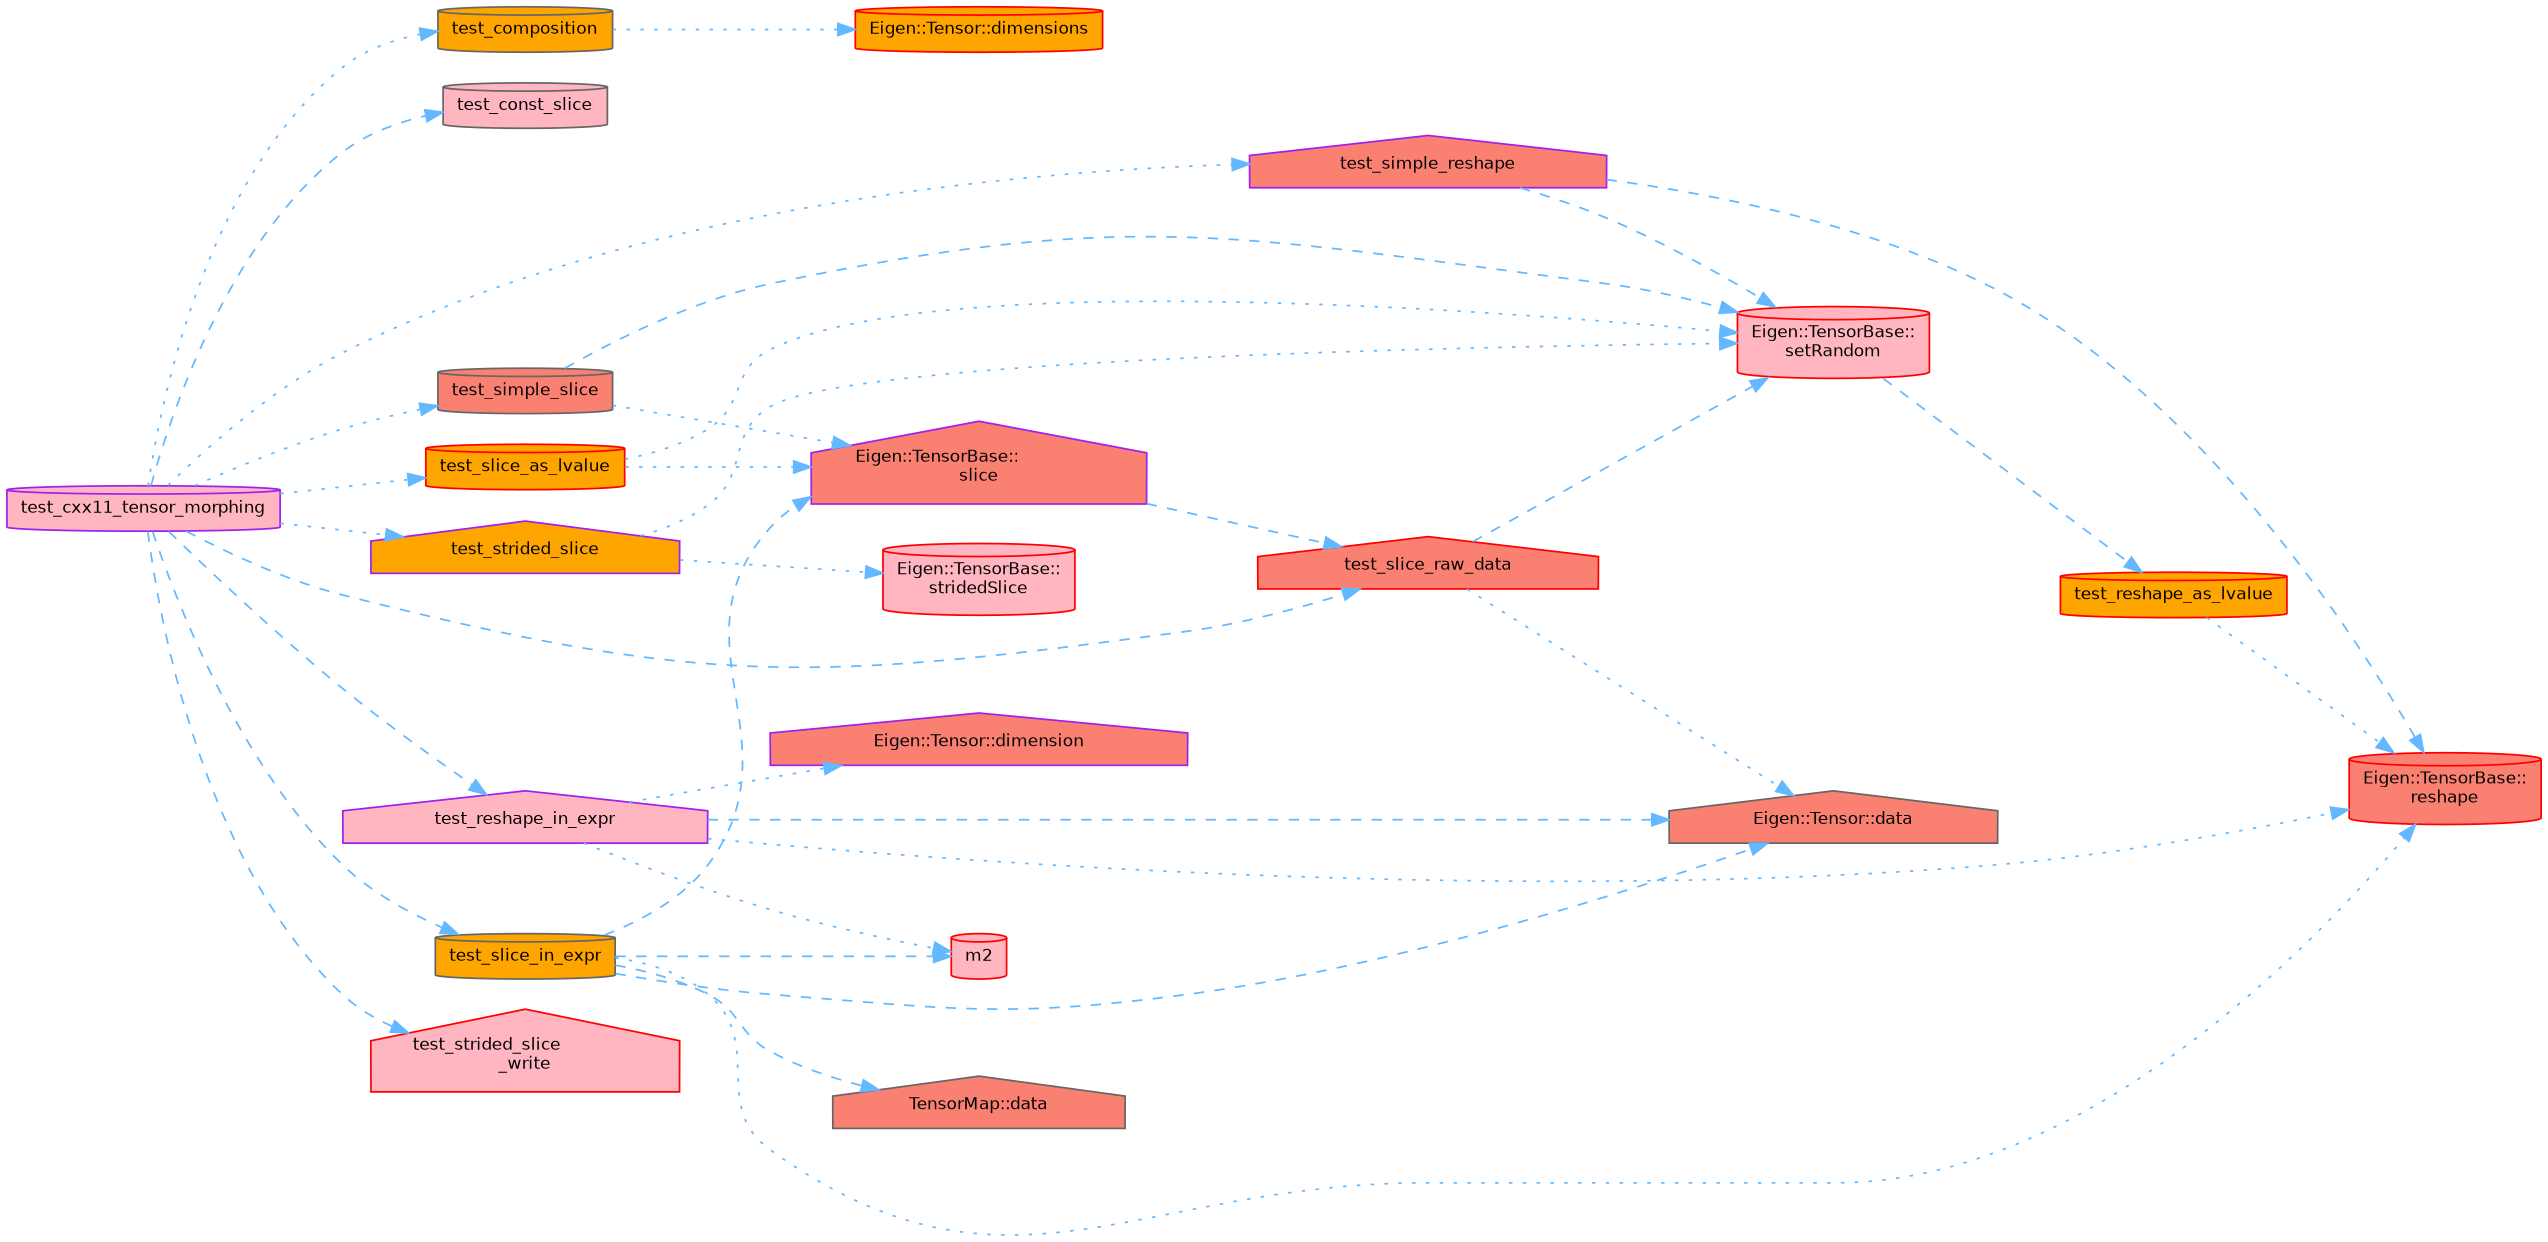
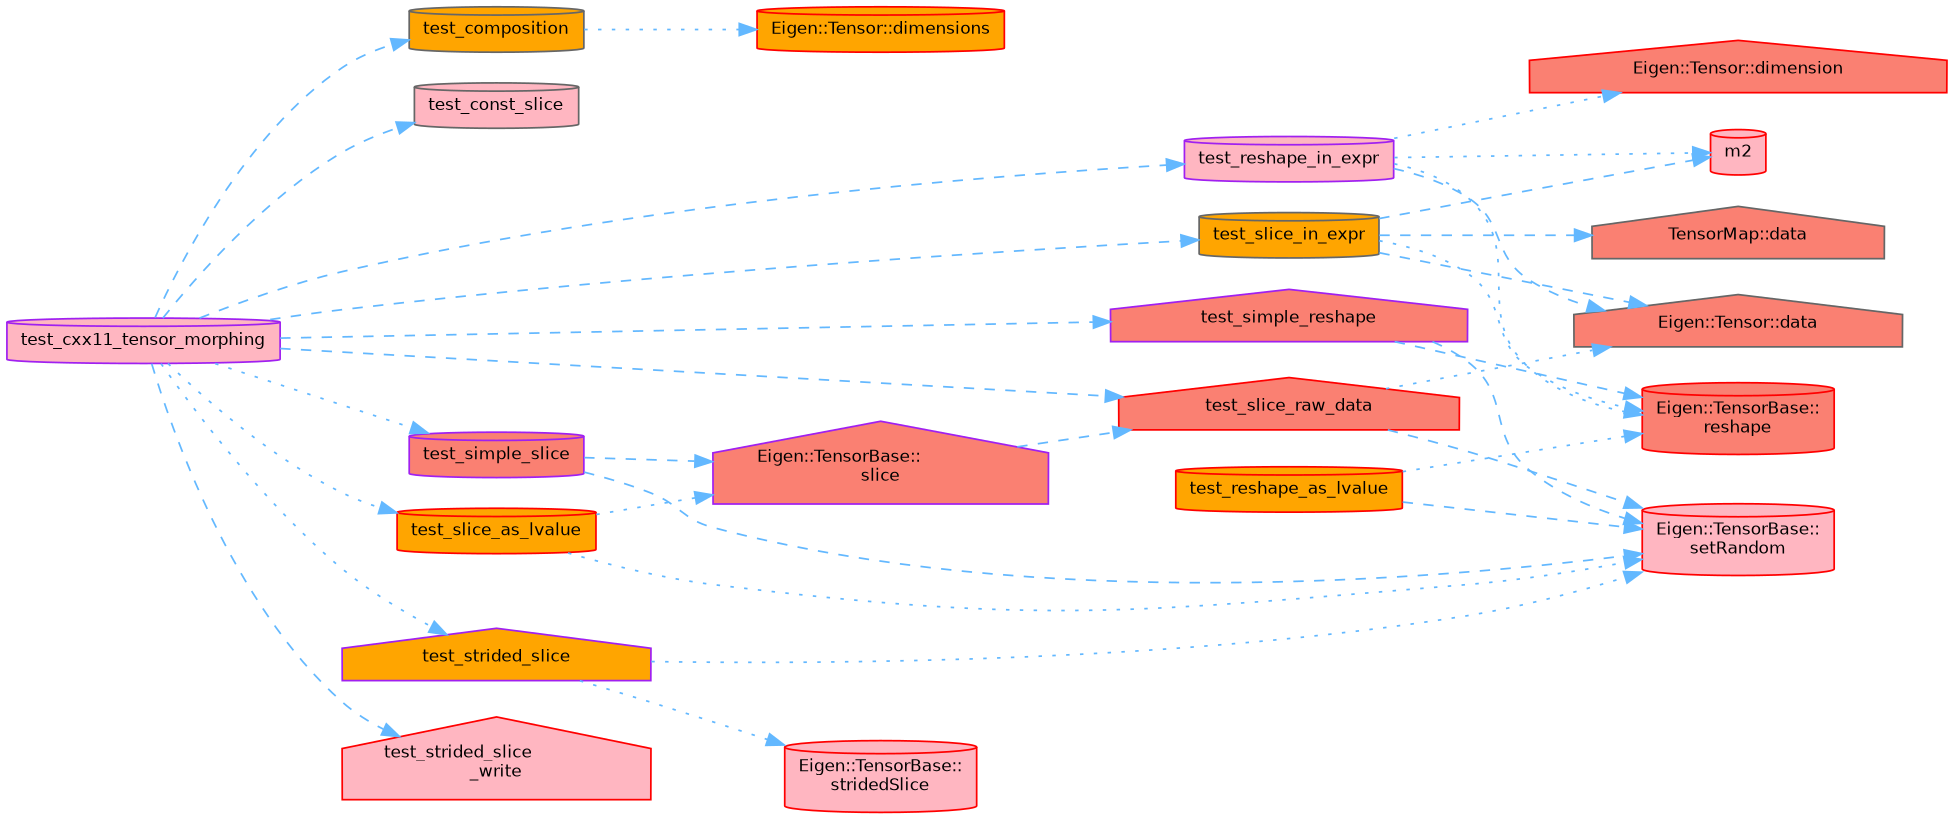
edge "test_cxx11_tensor_morphing" -> "test_composition": style dotted -> dashed
edge "test_cxx11_tensor_morphing" -> "test_simple_reshape": style dotted -> dashed
node "test_simple_slice": color gray40 -> purple
edge "test_simple_slice" -> "Eigen::TensorBase:: slice": style dotted -> dashed
edge "Eigen::TensorBase:: setRandom" -> "test_reshape_as_lvalue": reversed
edge "test_slice_in_expr" -> "Eigen::TensorBase:: slice": removed
node "Eigen::Tensor::dimension": color purple -> red
node "test_reshape_in_expr": shape house -> cylinder
